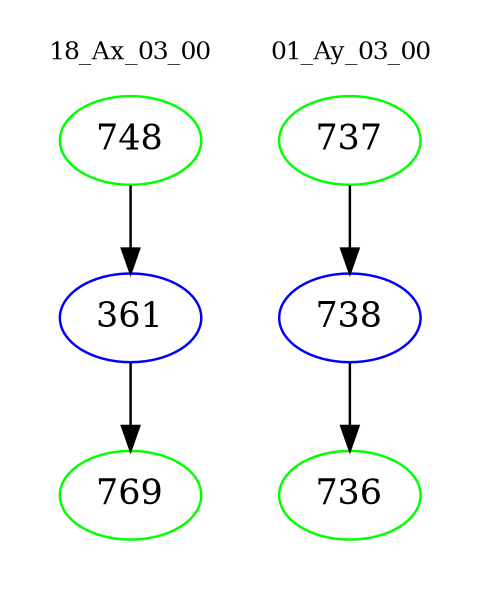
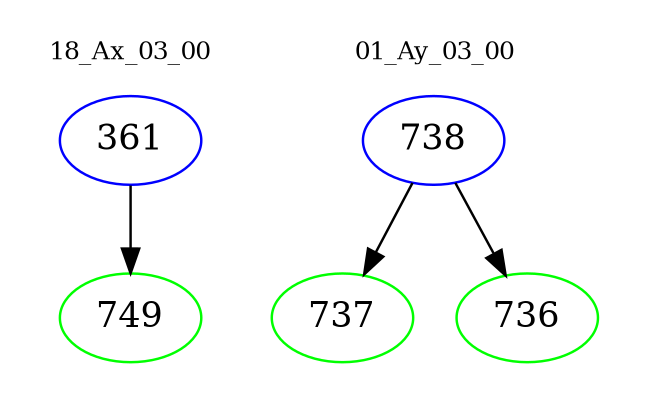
node "748": removed
edge "737" -> "738": reversed
node "769": label "769" -> "749"
